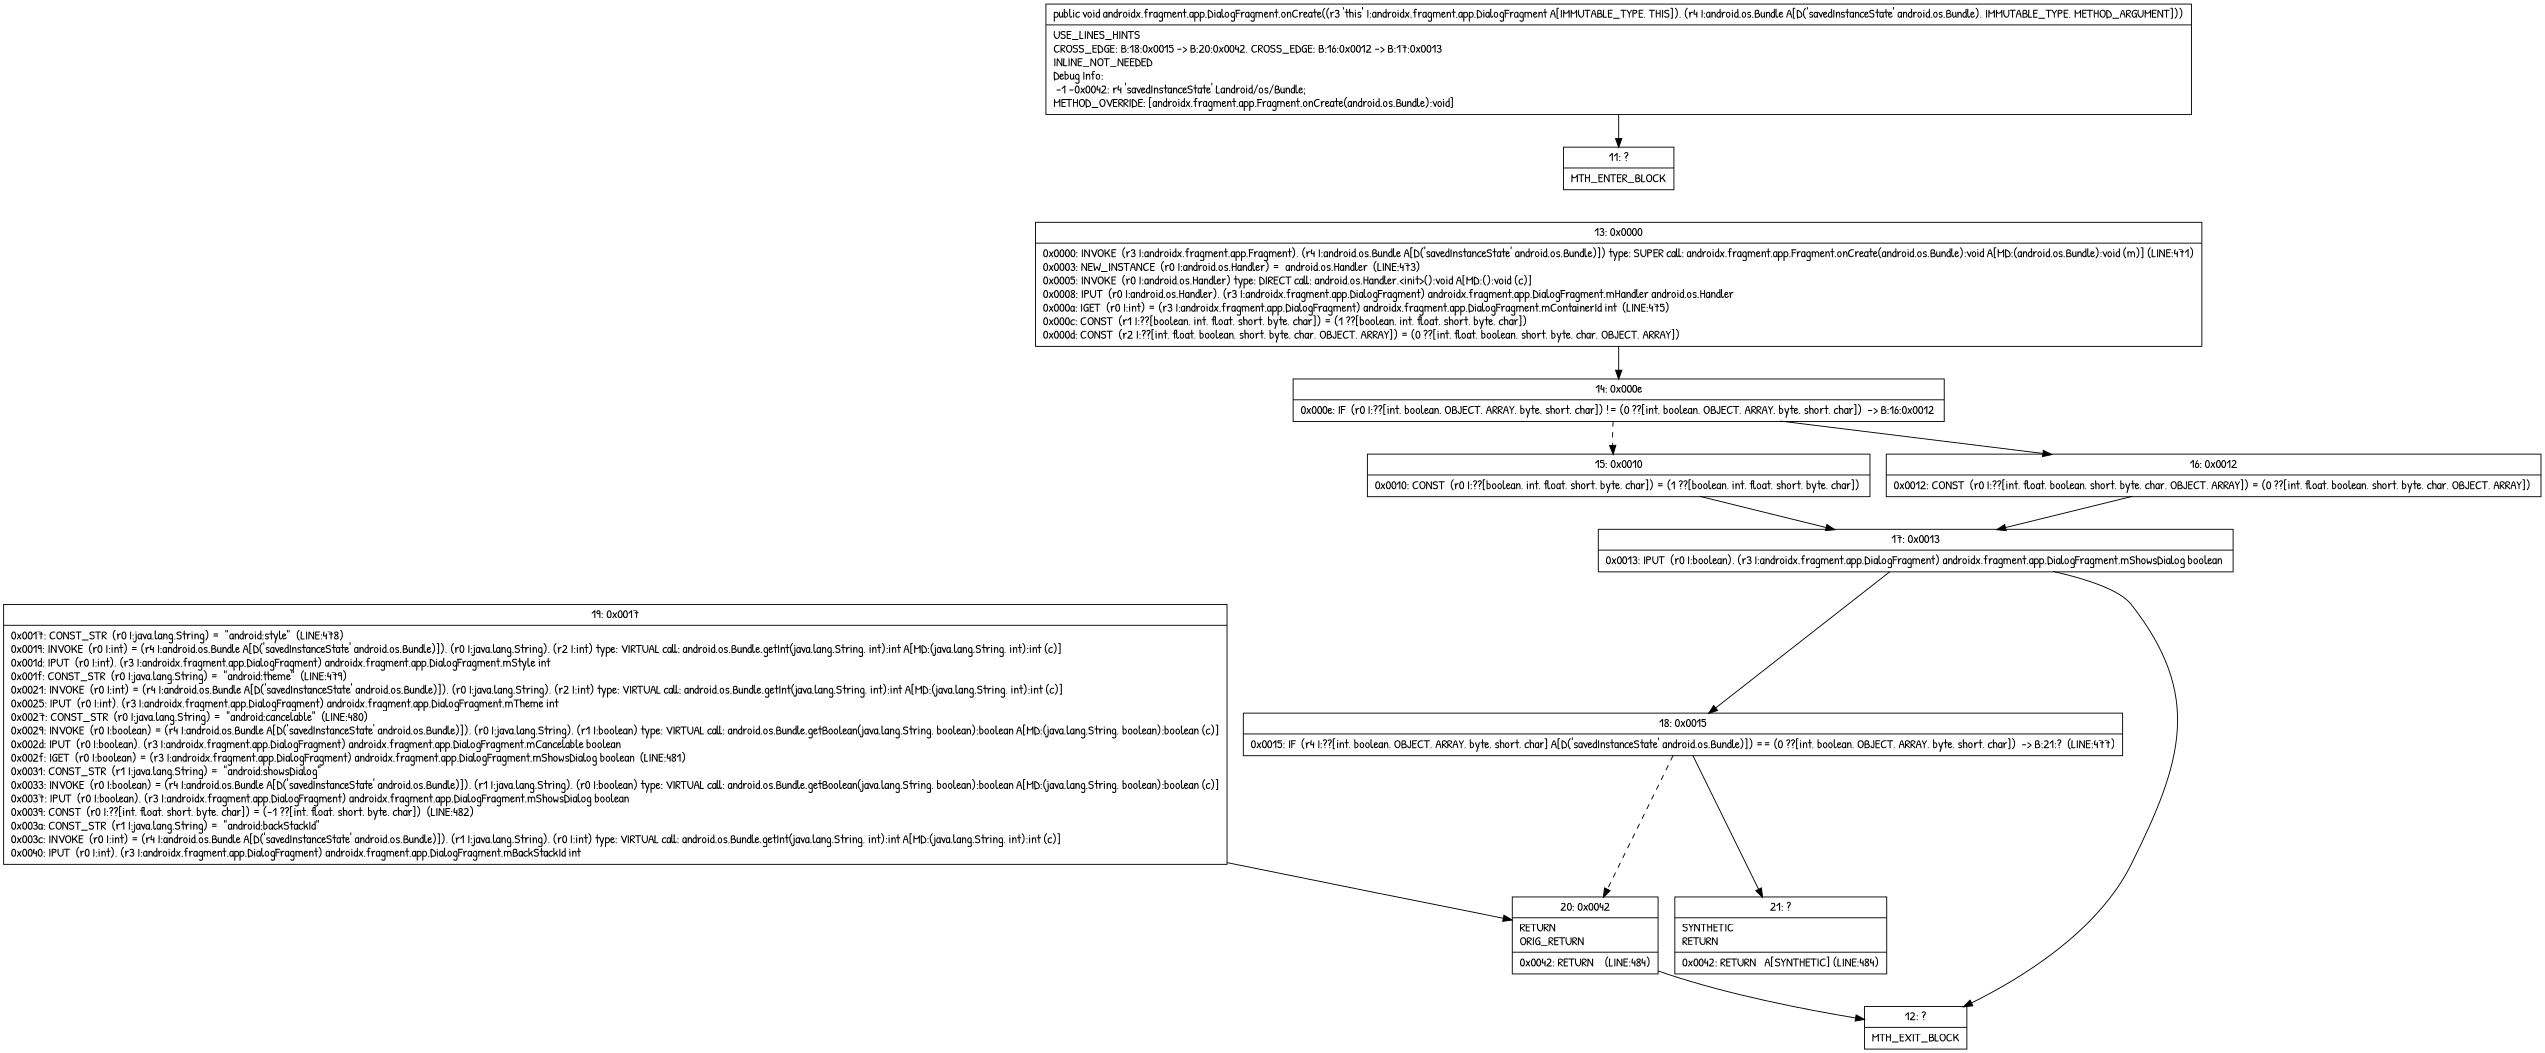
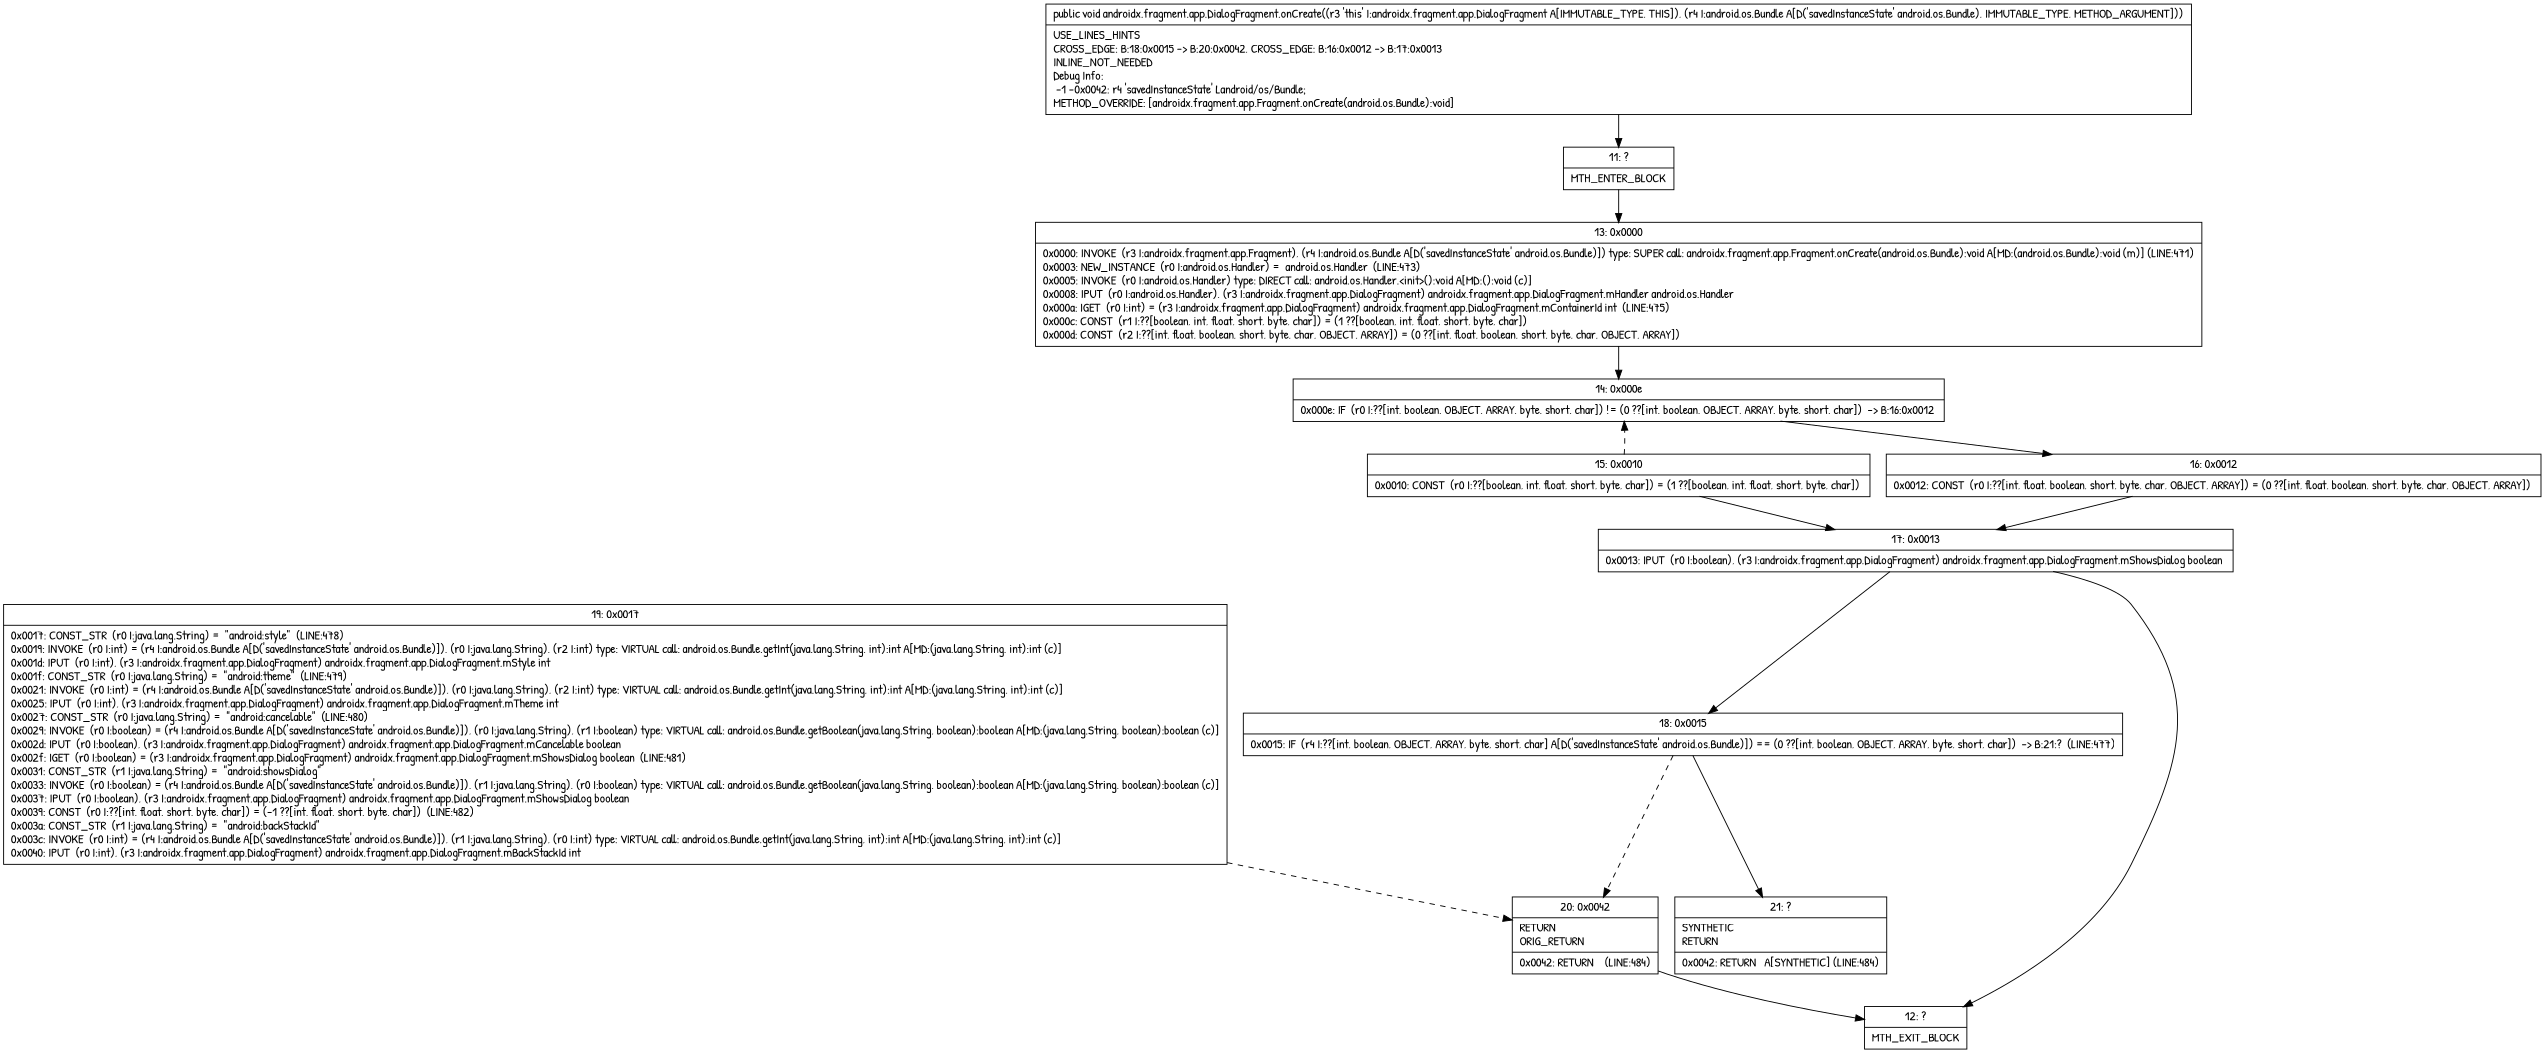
edge "11: ?" -> "13: 0x0000": added
edge "14: 0x000e" -> "15: 0x0010": reversed
edge "19: 0x0017" -> "20: 0x0042": style solid -> dashed
